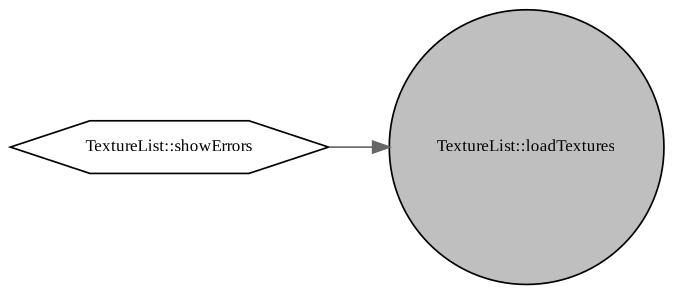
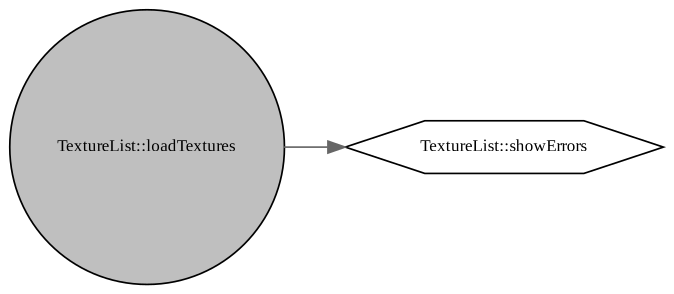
edge "TextureList::showErrors" -> "TextureList::loadTextures": reversed
